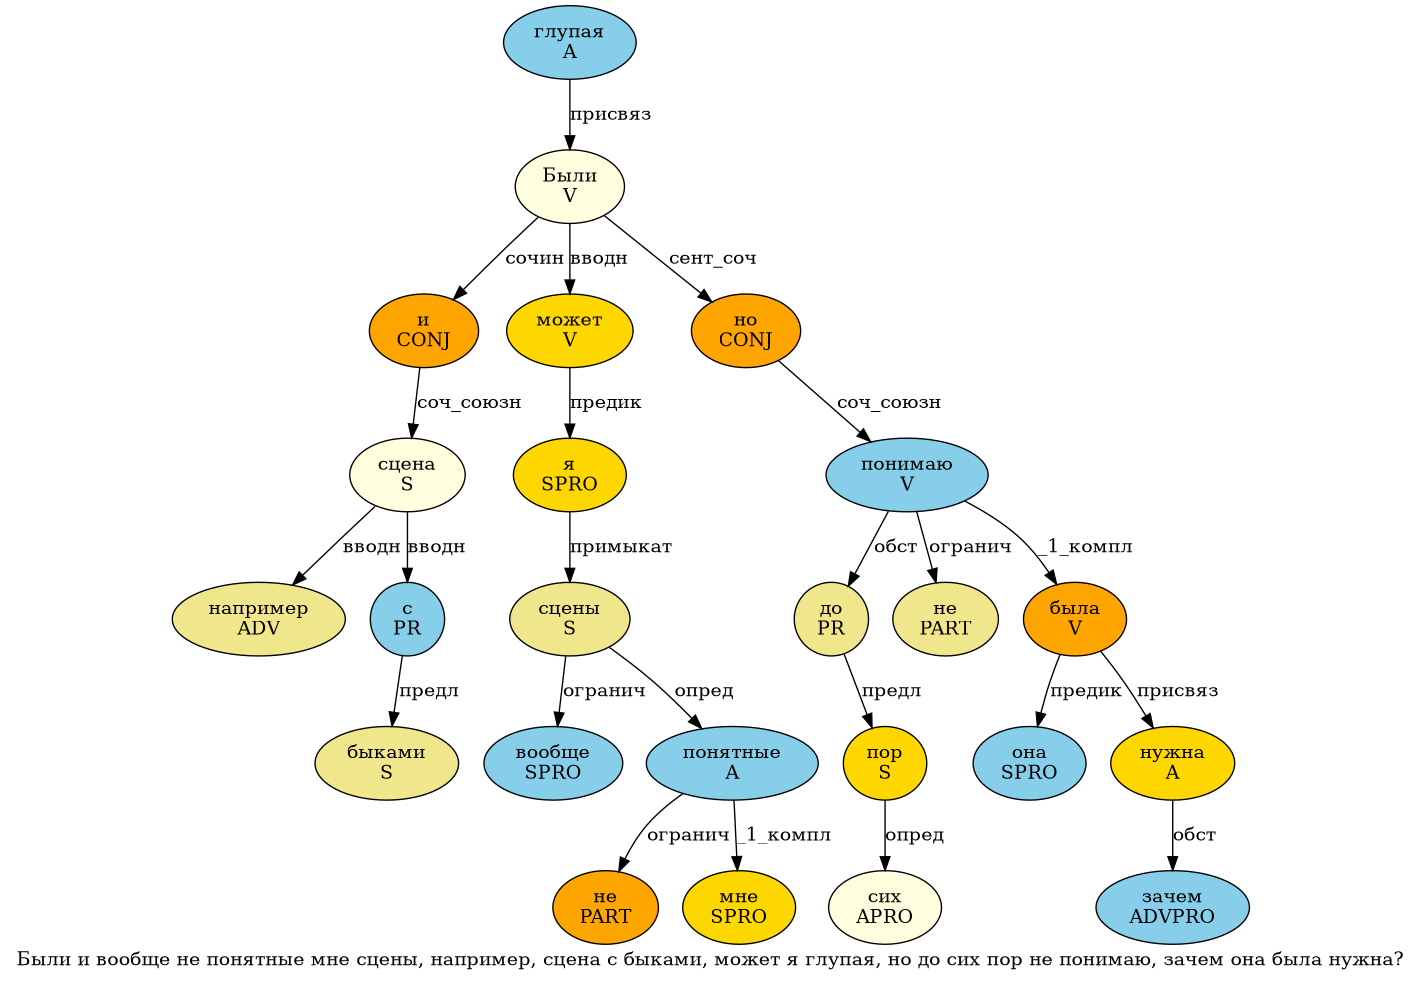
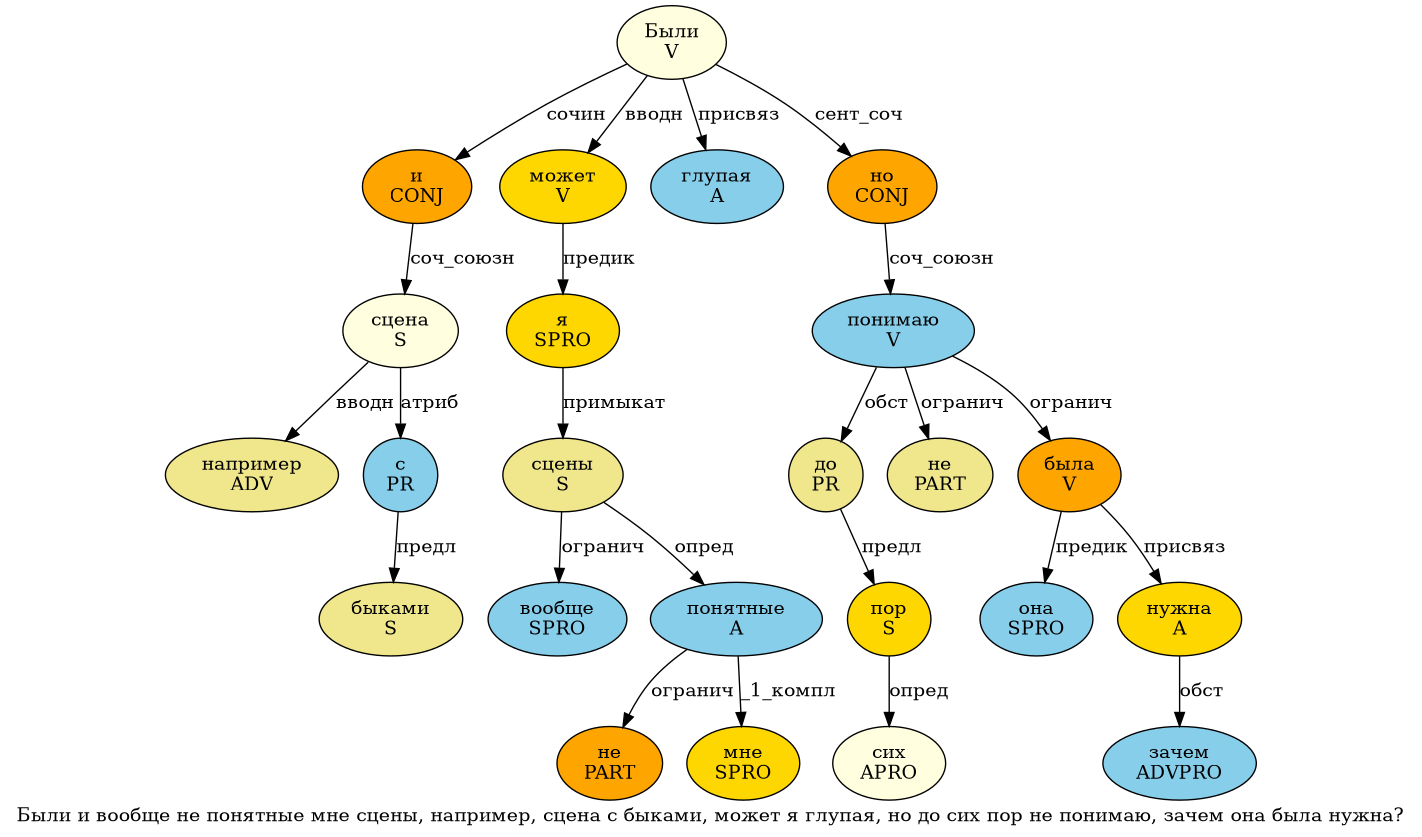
edge "глупая A" -> "Были V": reversed
edge "сцена S" -> "с PR": label "вводн" -> "атриб"
edge "понимаю V" -> "была V": label "_1_компл" -> "огранич"
